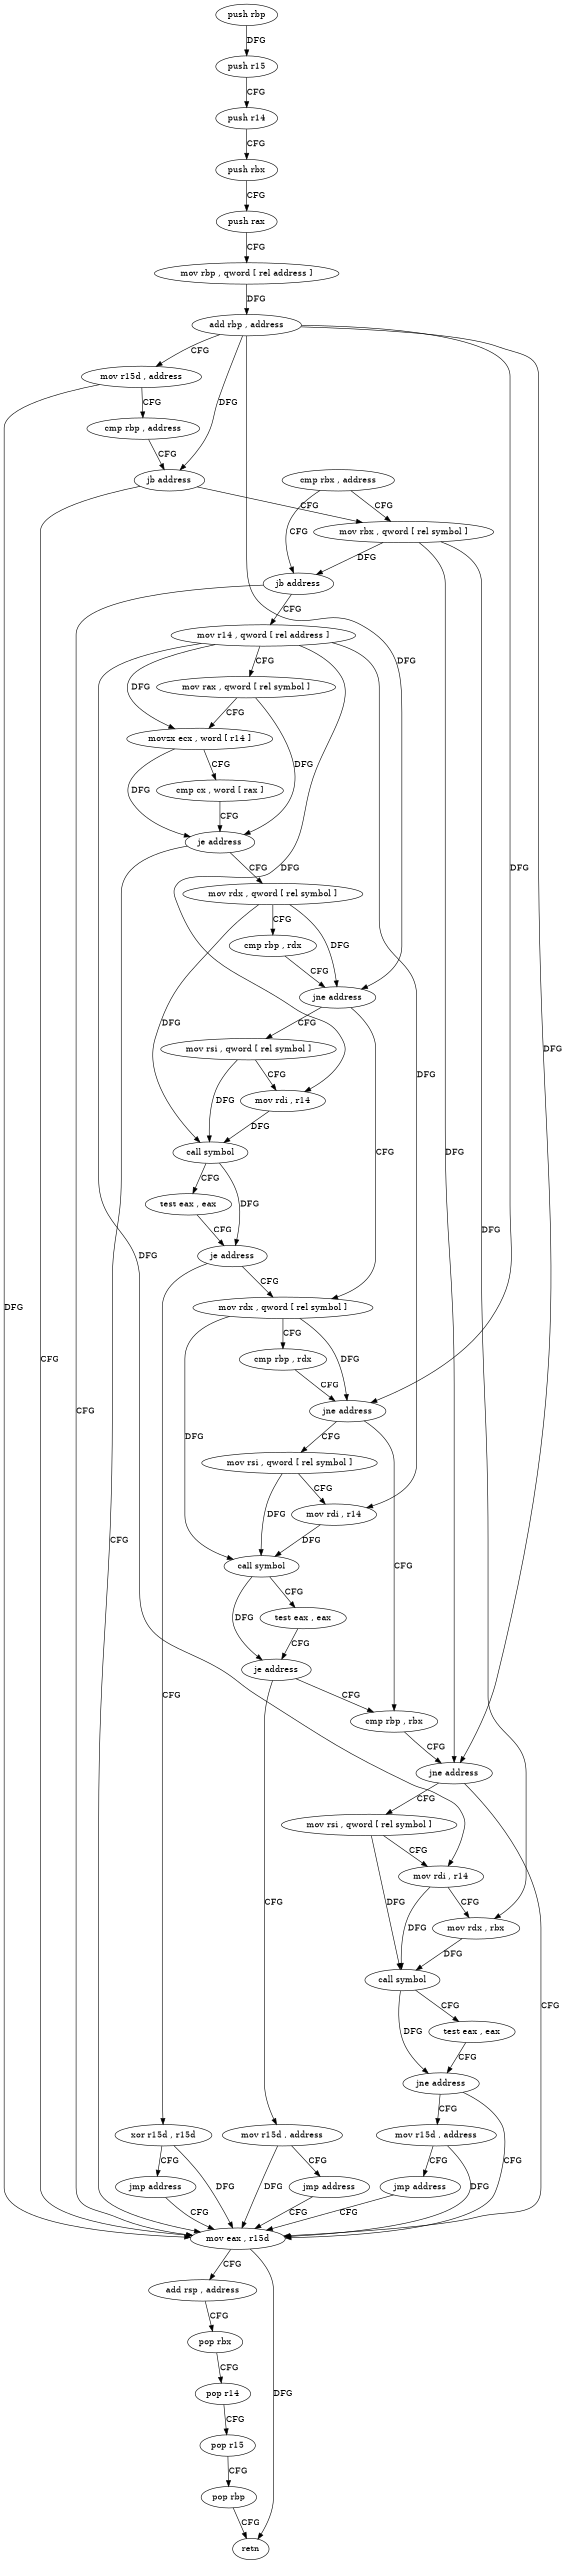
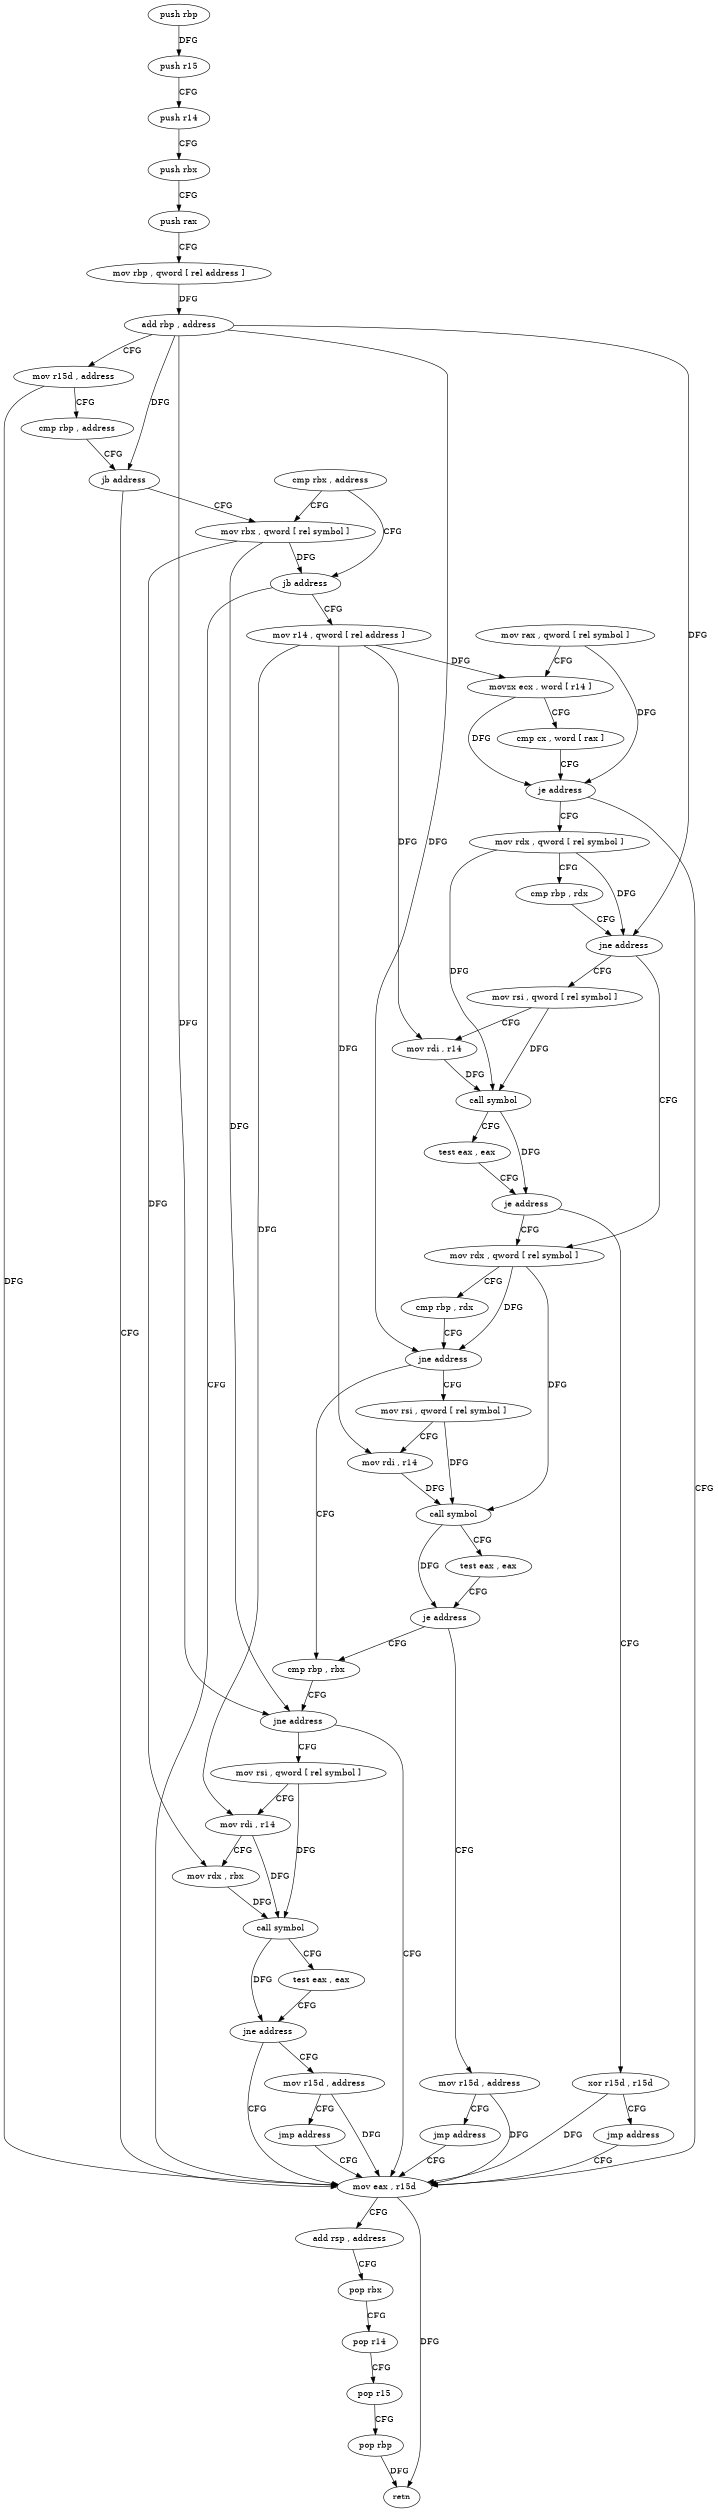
edge "mov r14 , qword [ rel address ]" -> "mov rax , qword [ rel symbol ]": removed, label "CFG"
edge "pop rbp" -> "retn": label "CFG" -> "DFG"
